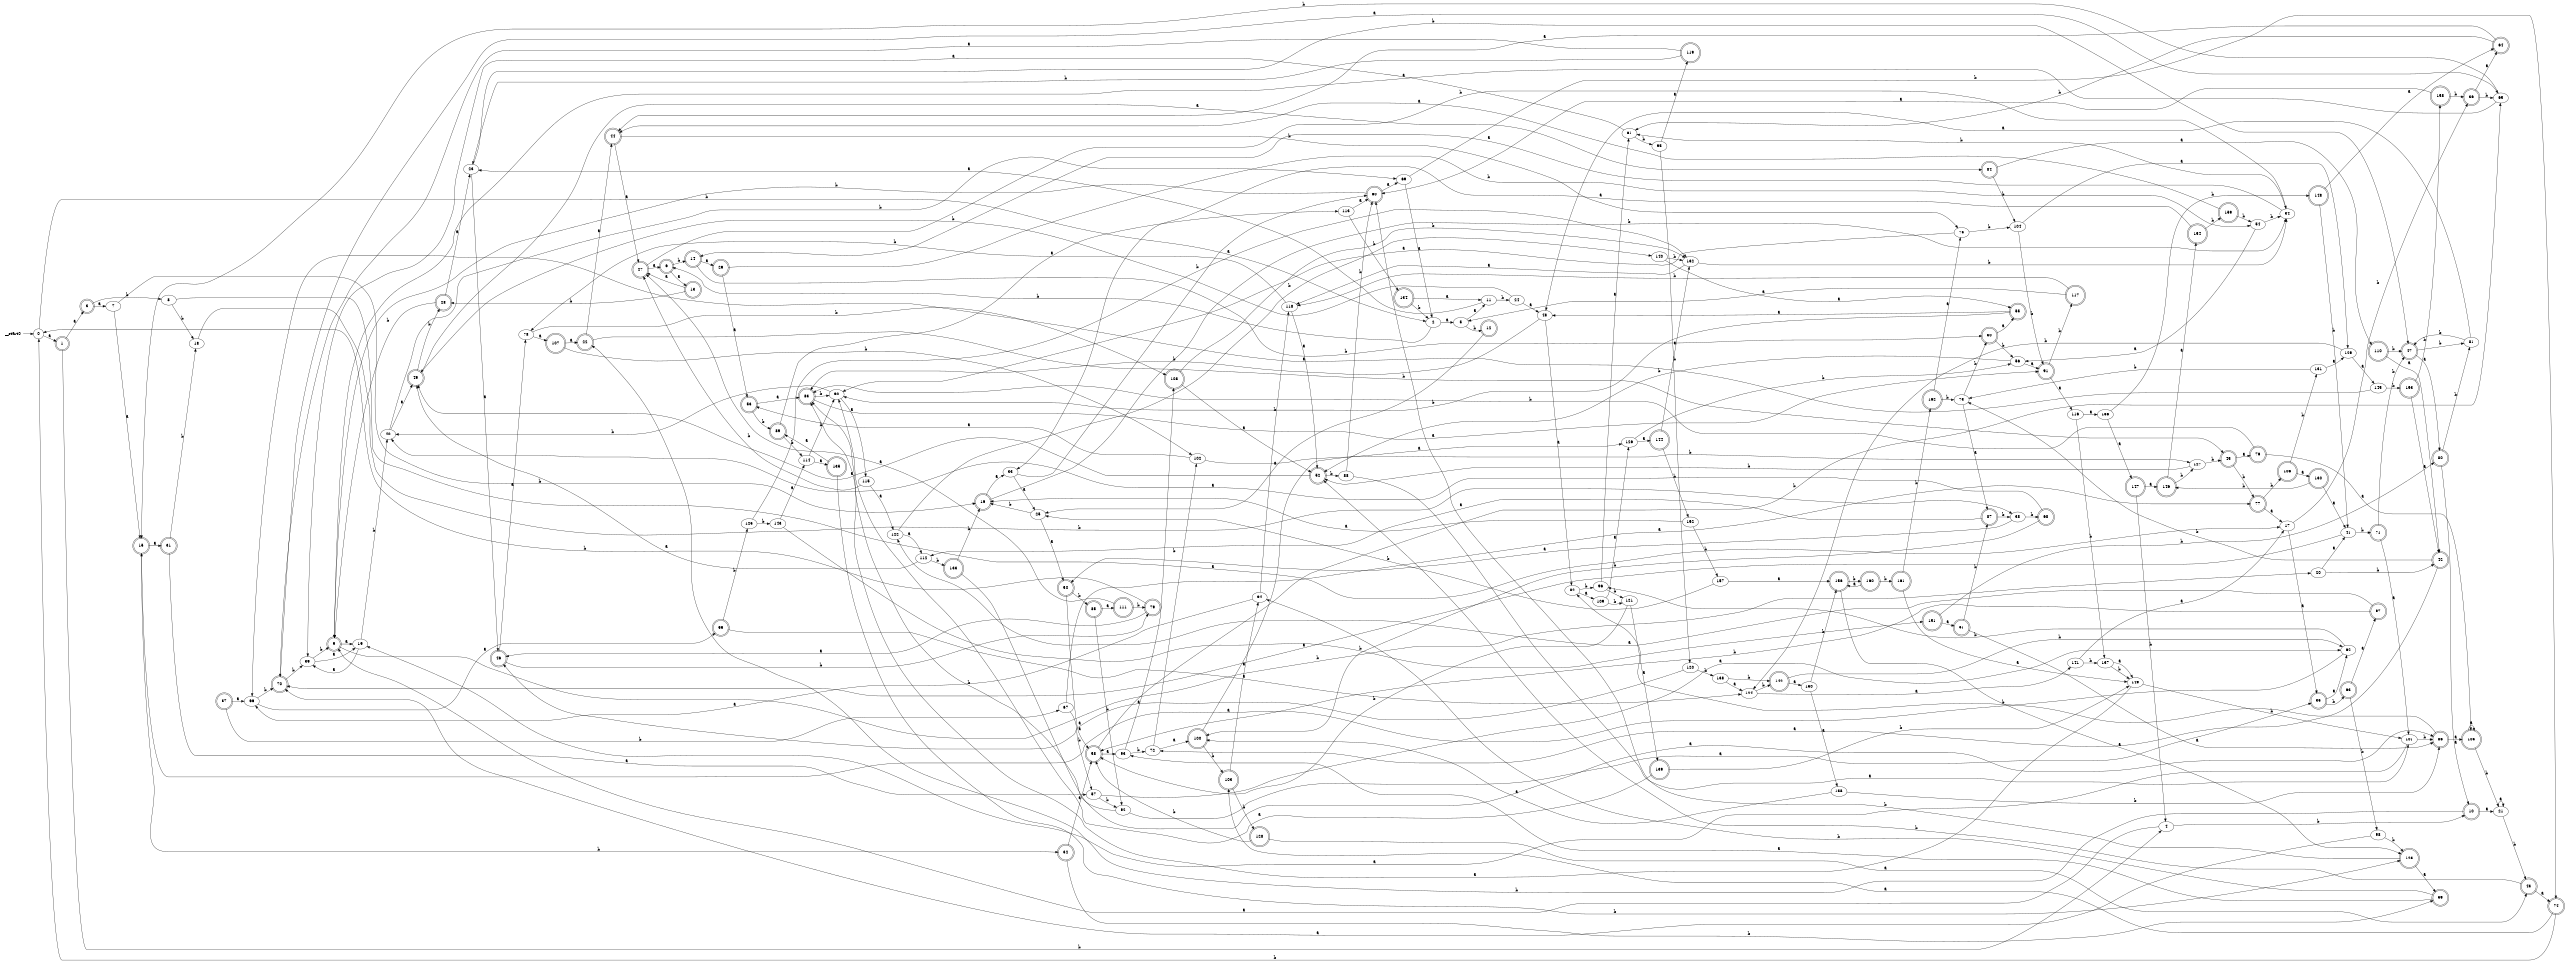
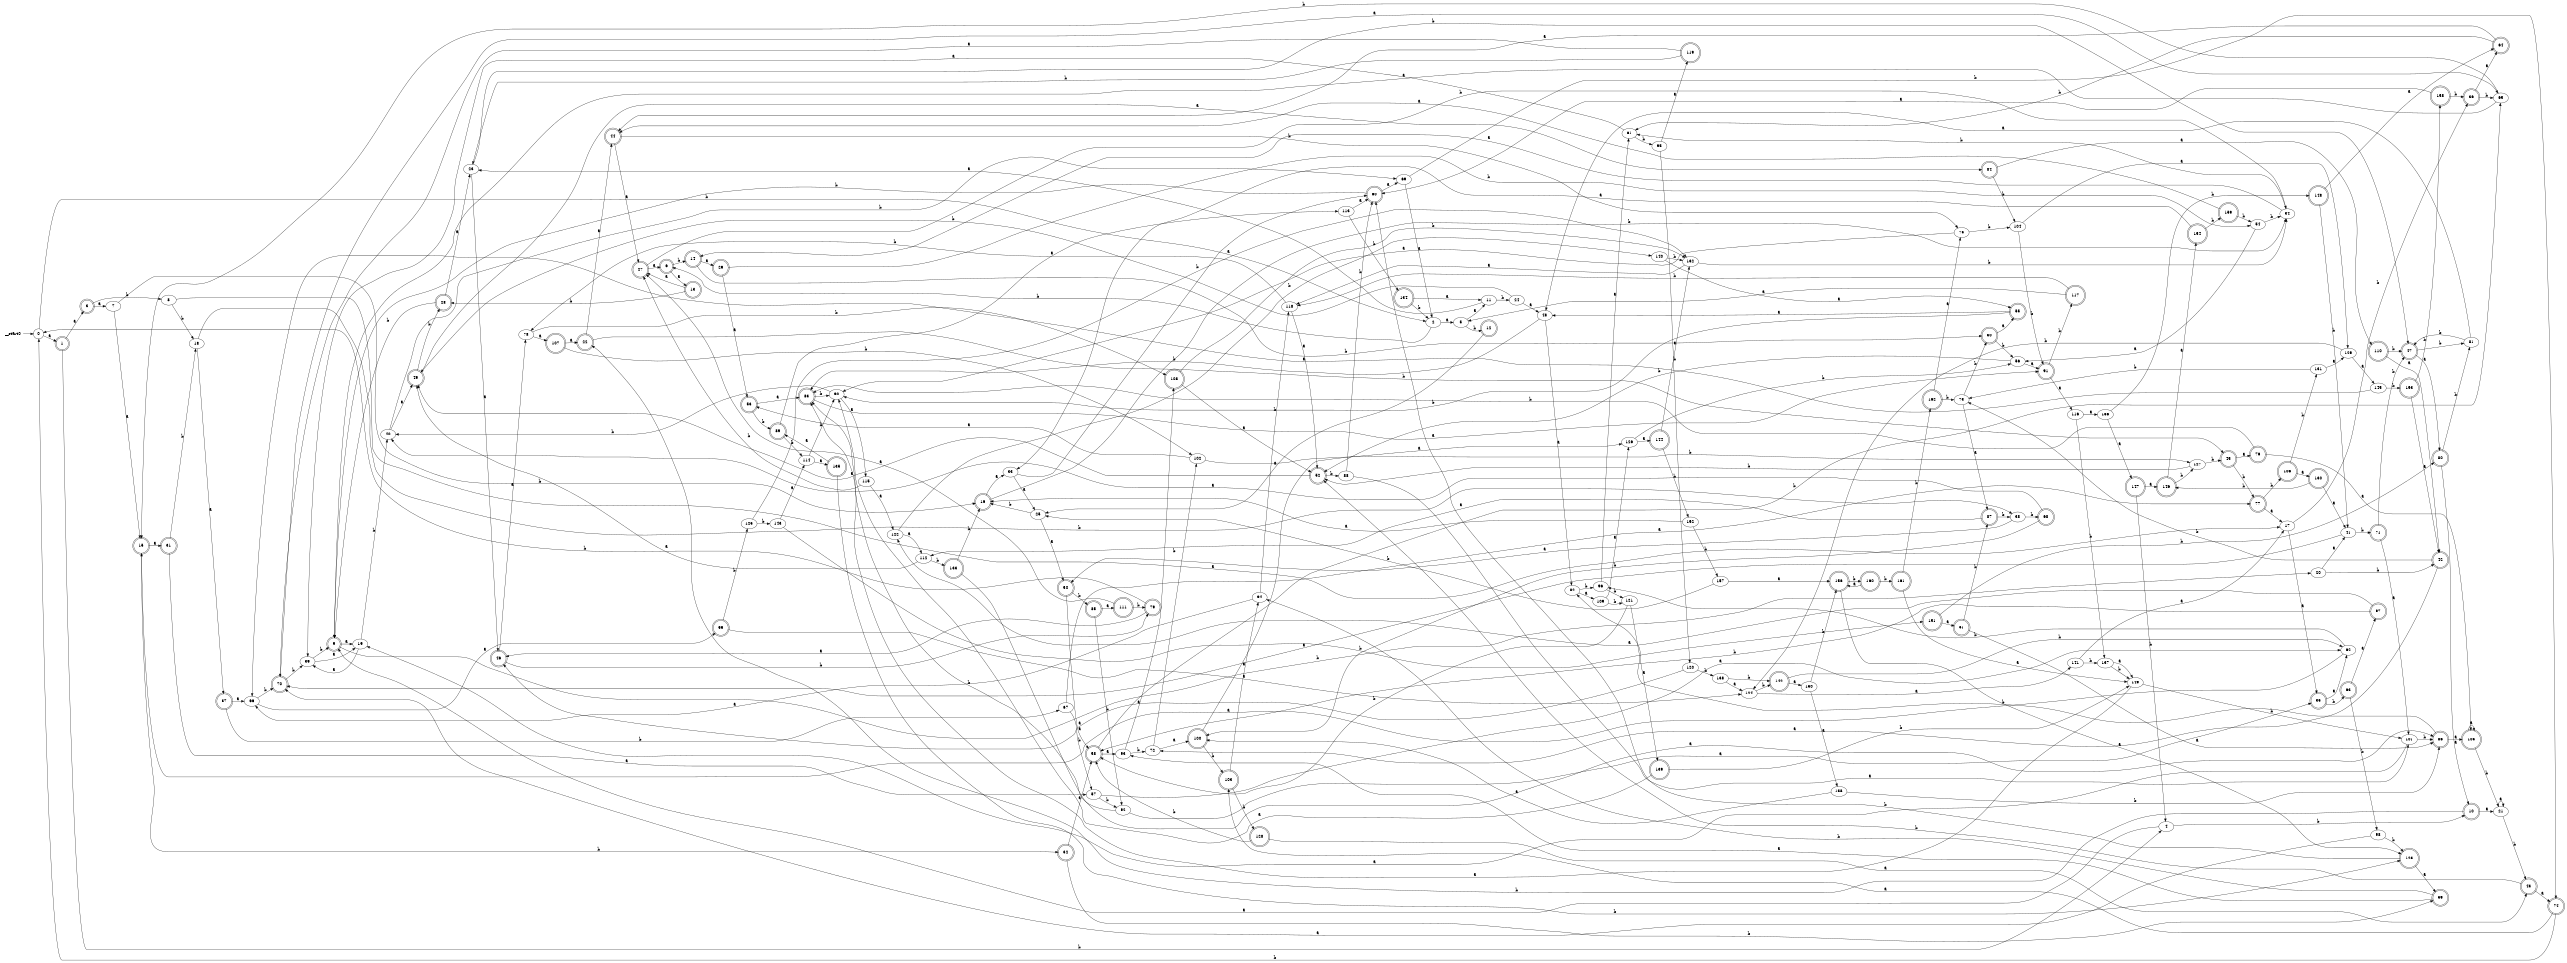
edge "18" -> "37": added, label "a"
